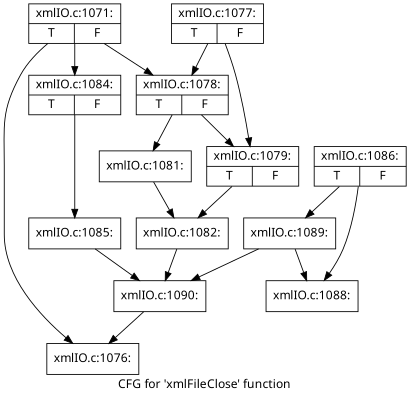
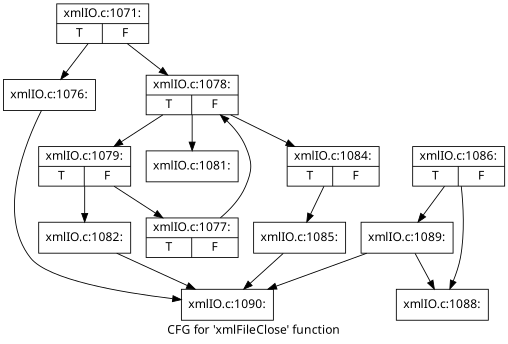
edge "xmlIO.c:1071:" -> "xmlIO.c:1084:": now "xmlIO.c:1078:" -> "xmlIO.c:1084:"
edge "xmlIO.c:1077:" -> "xmlIO.c:1079:": reversed
edge "xmlIO.c:1081:" -> "xmlIO.c:1082:": removed
edge "xmlIO.c:1090:" -> "xmlIO.c:1076:": reversed
